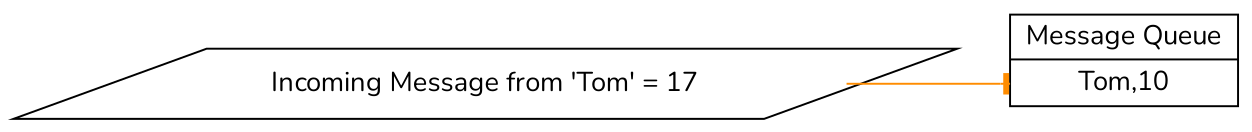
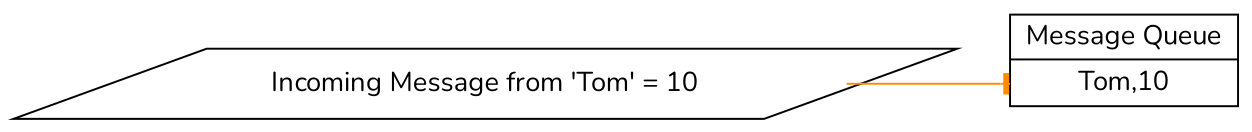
node "Incoming Message from 'Tom' = 17": label "Incoming Message from 'Tom' = 17" -> "Incoming Message from 'Tom' = 10"
